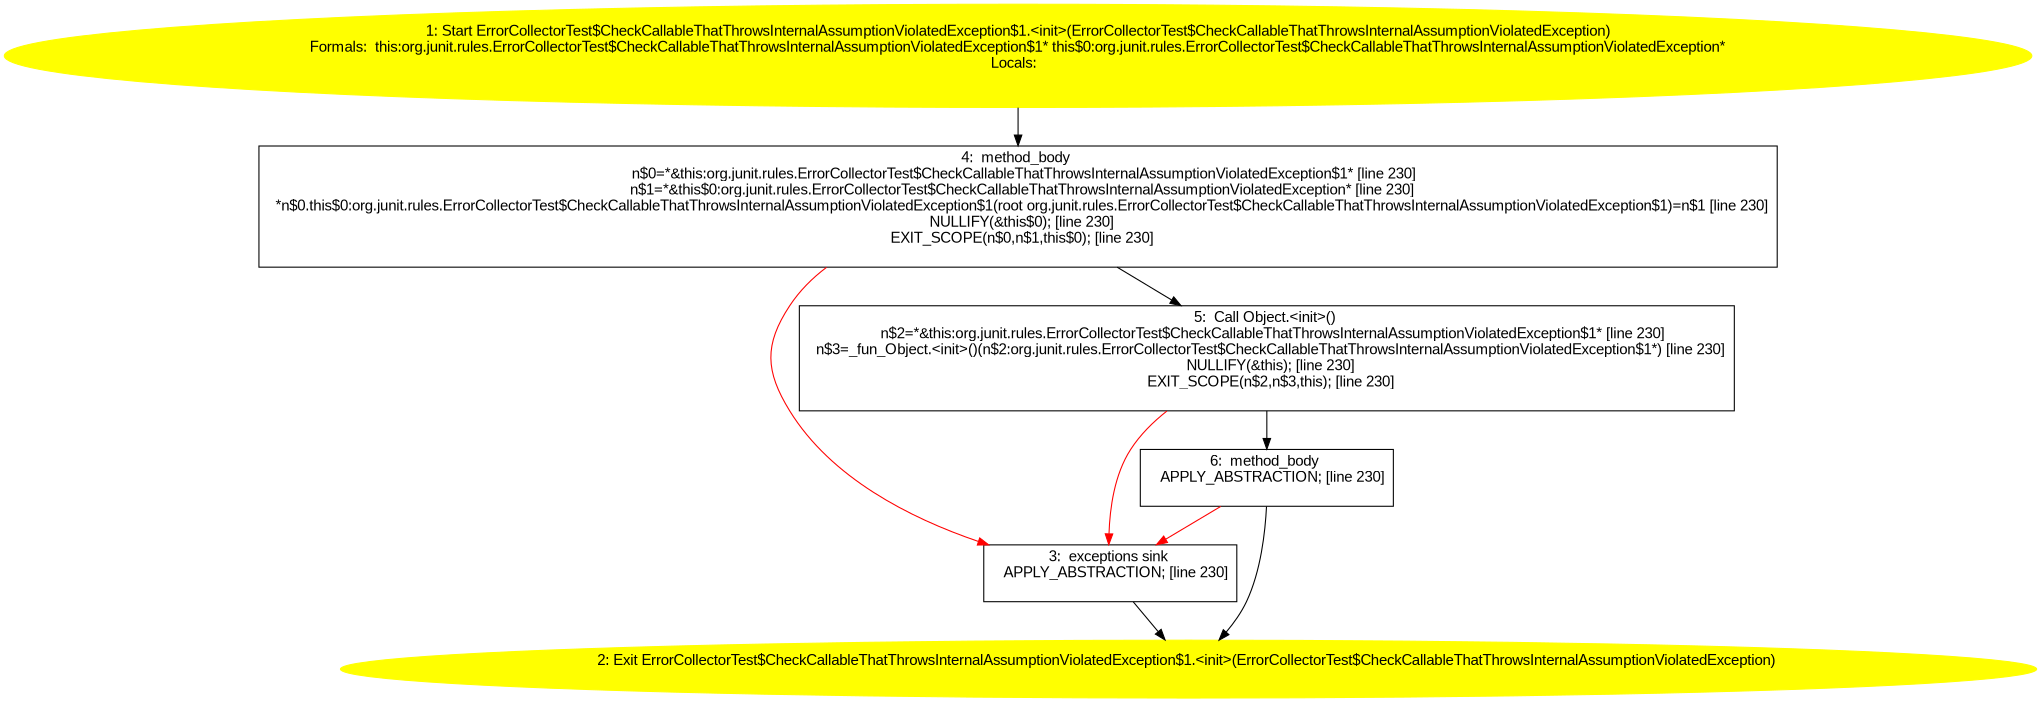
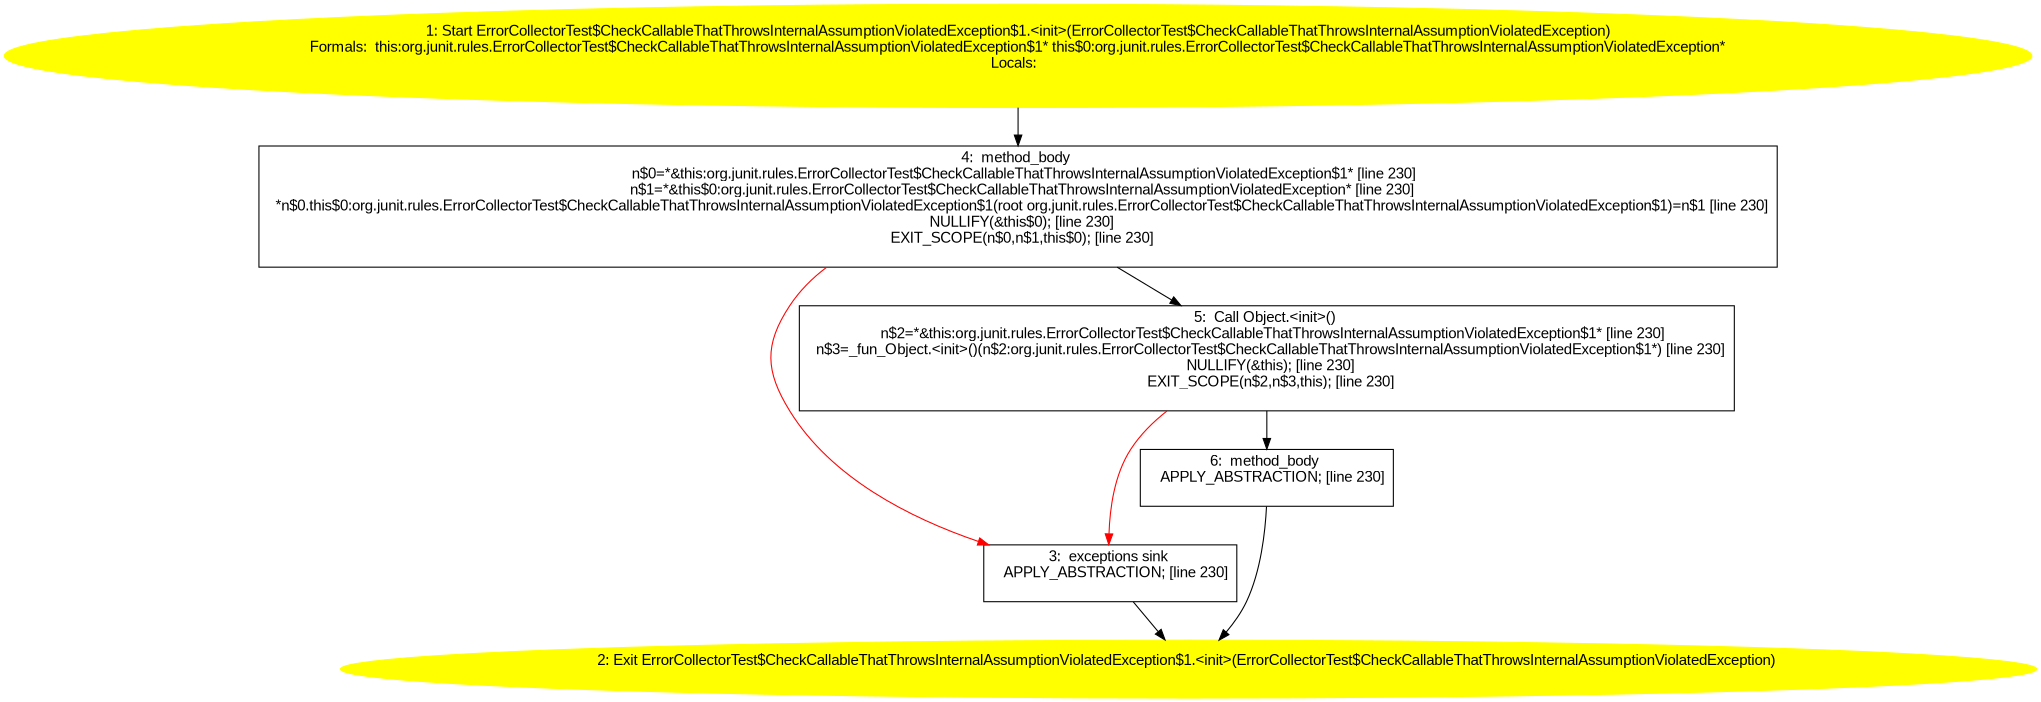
edge "6:  method_body APPLY_ABSTRACTION; [line 230]" -> "3:  exceptions sink APPLY_ABSTRACTION; [line 230]": removed
